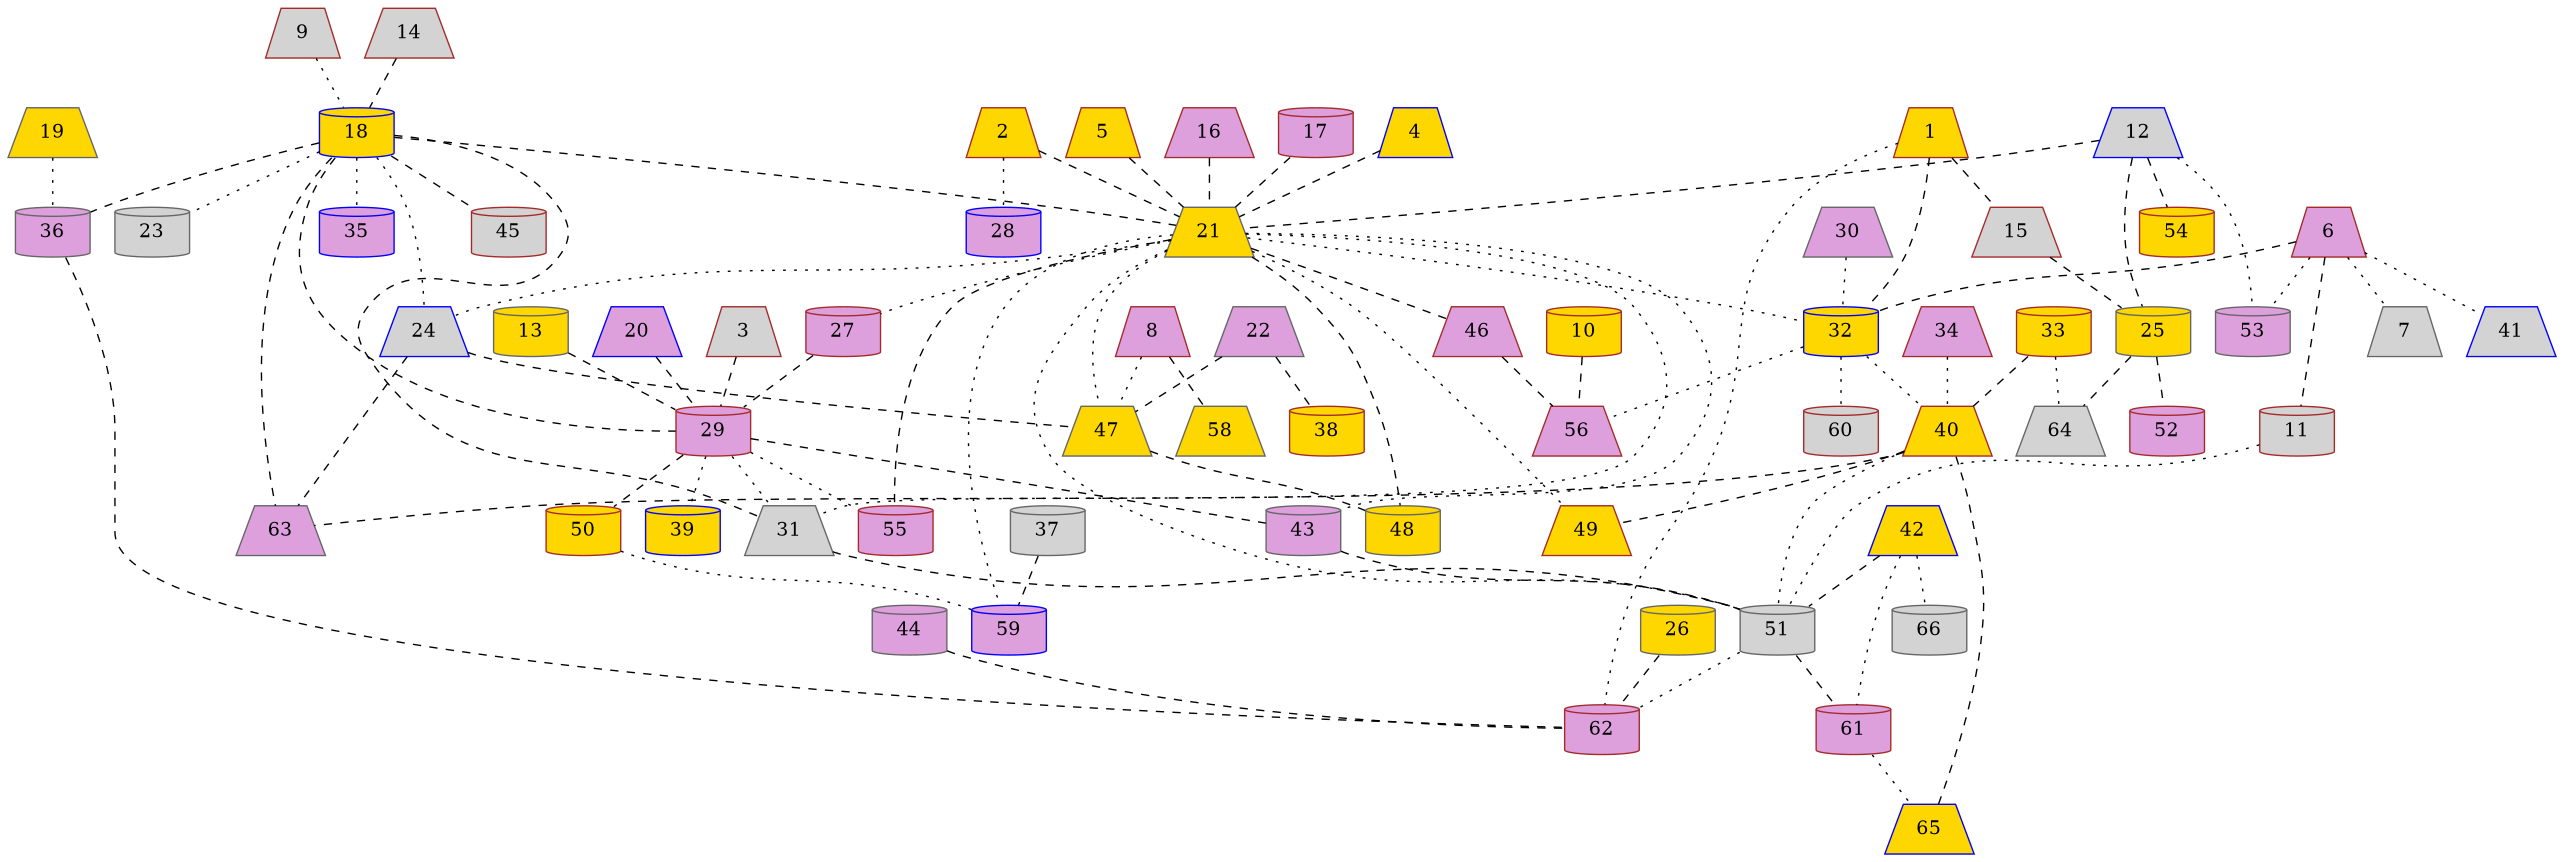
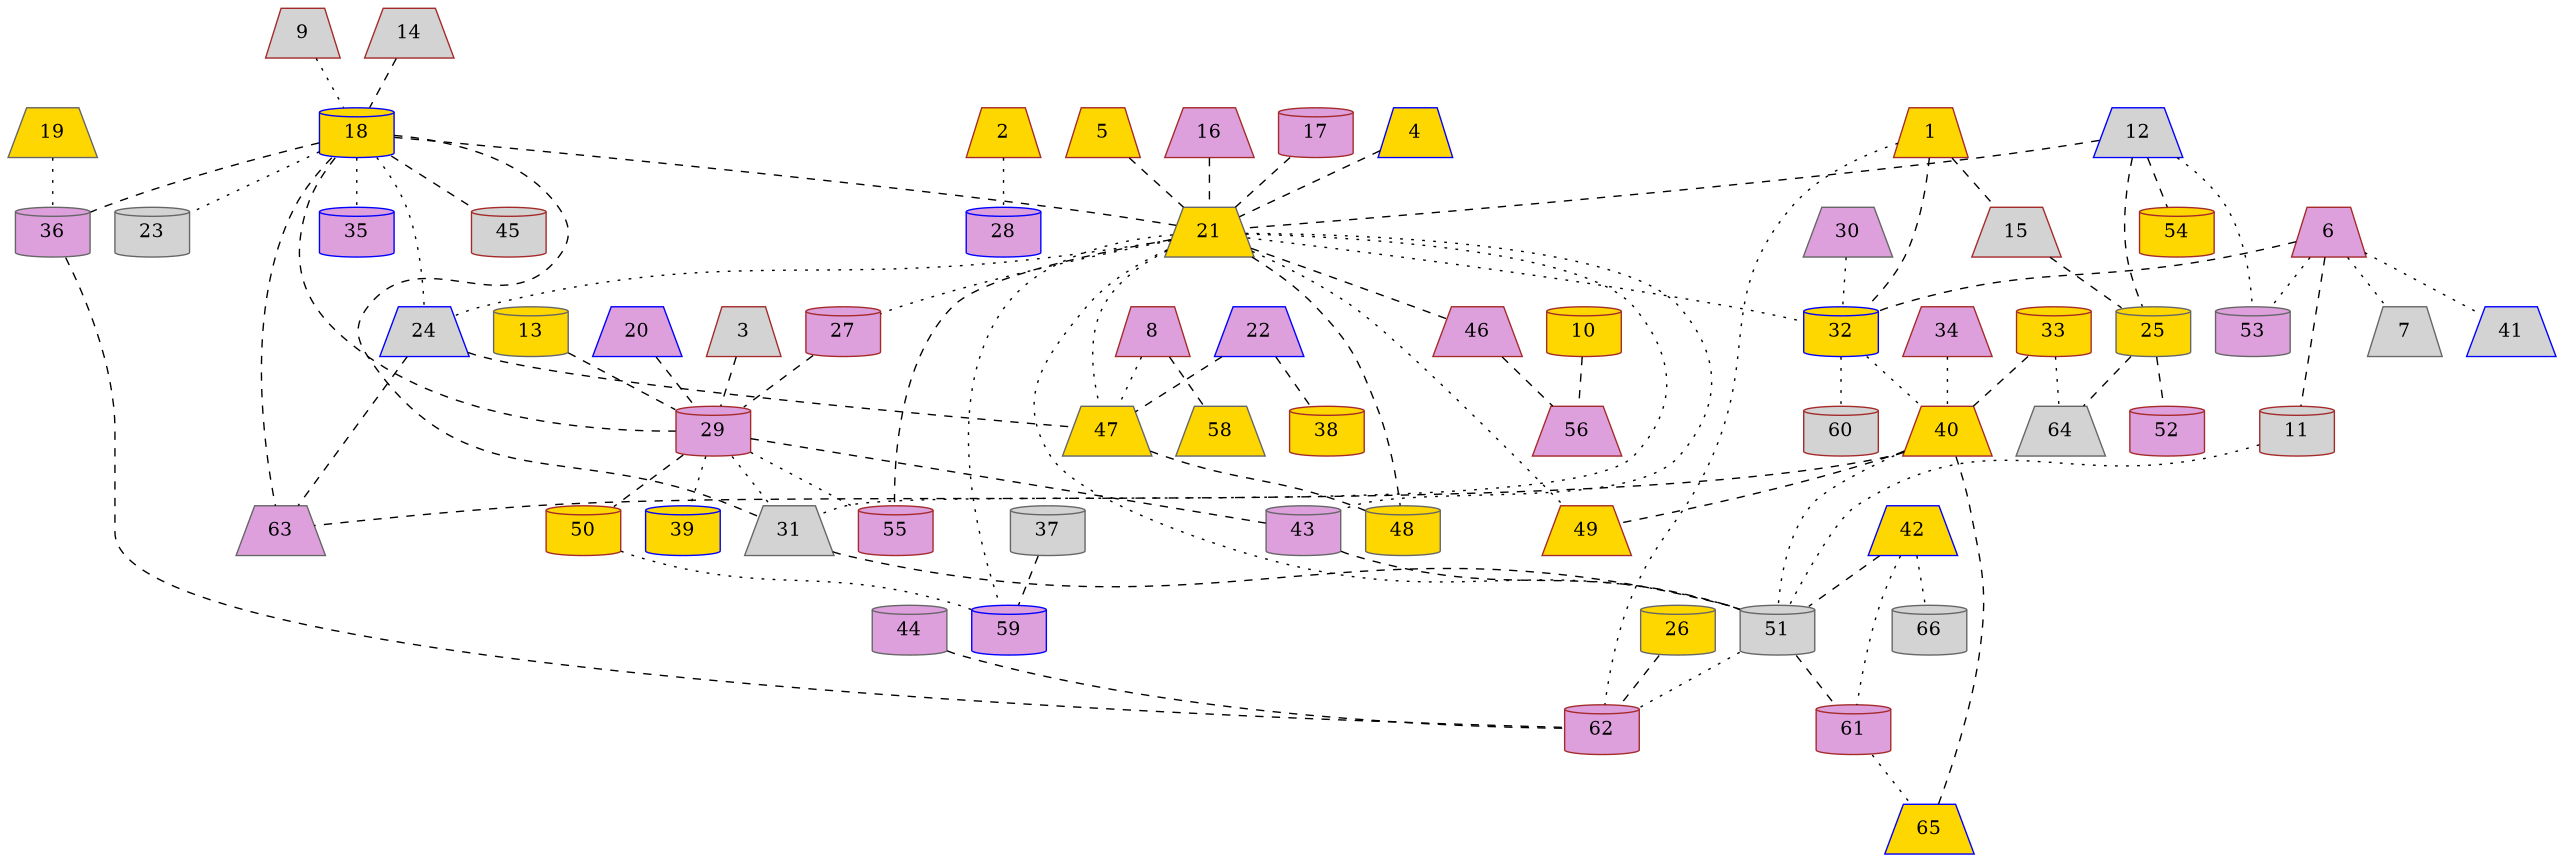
edge "2" -- "21": removed
node "22": color gray40 -> blue
edge "32" -- "56": removed
